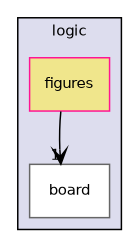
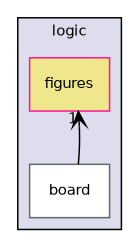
edge "figures" -> "board": reversed
